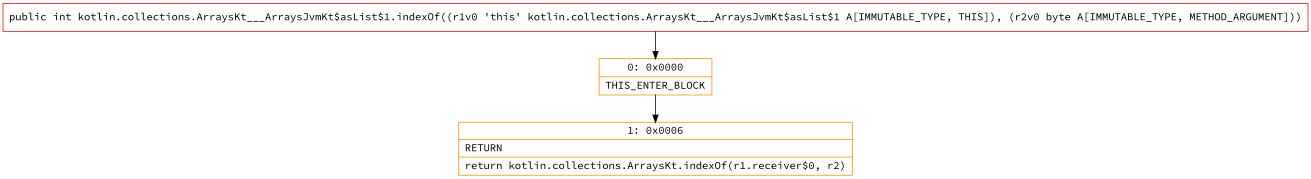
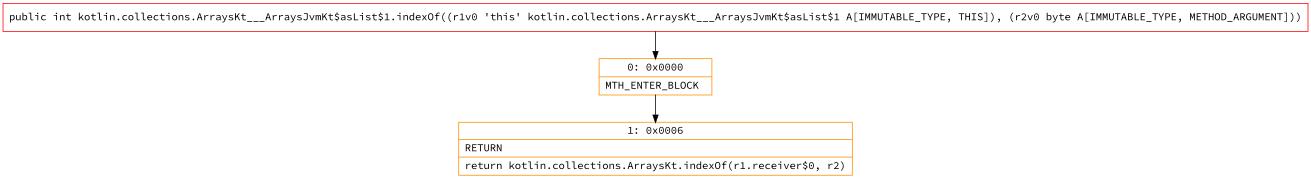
node "0: 0x0000": text "THIS_ENTER_BLOCK" -> "MTH_ENTER_BLOCK"
